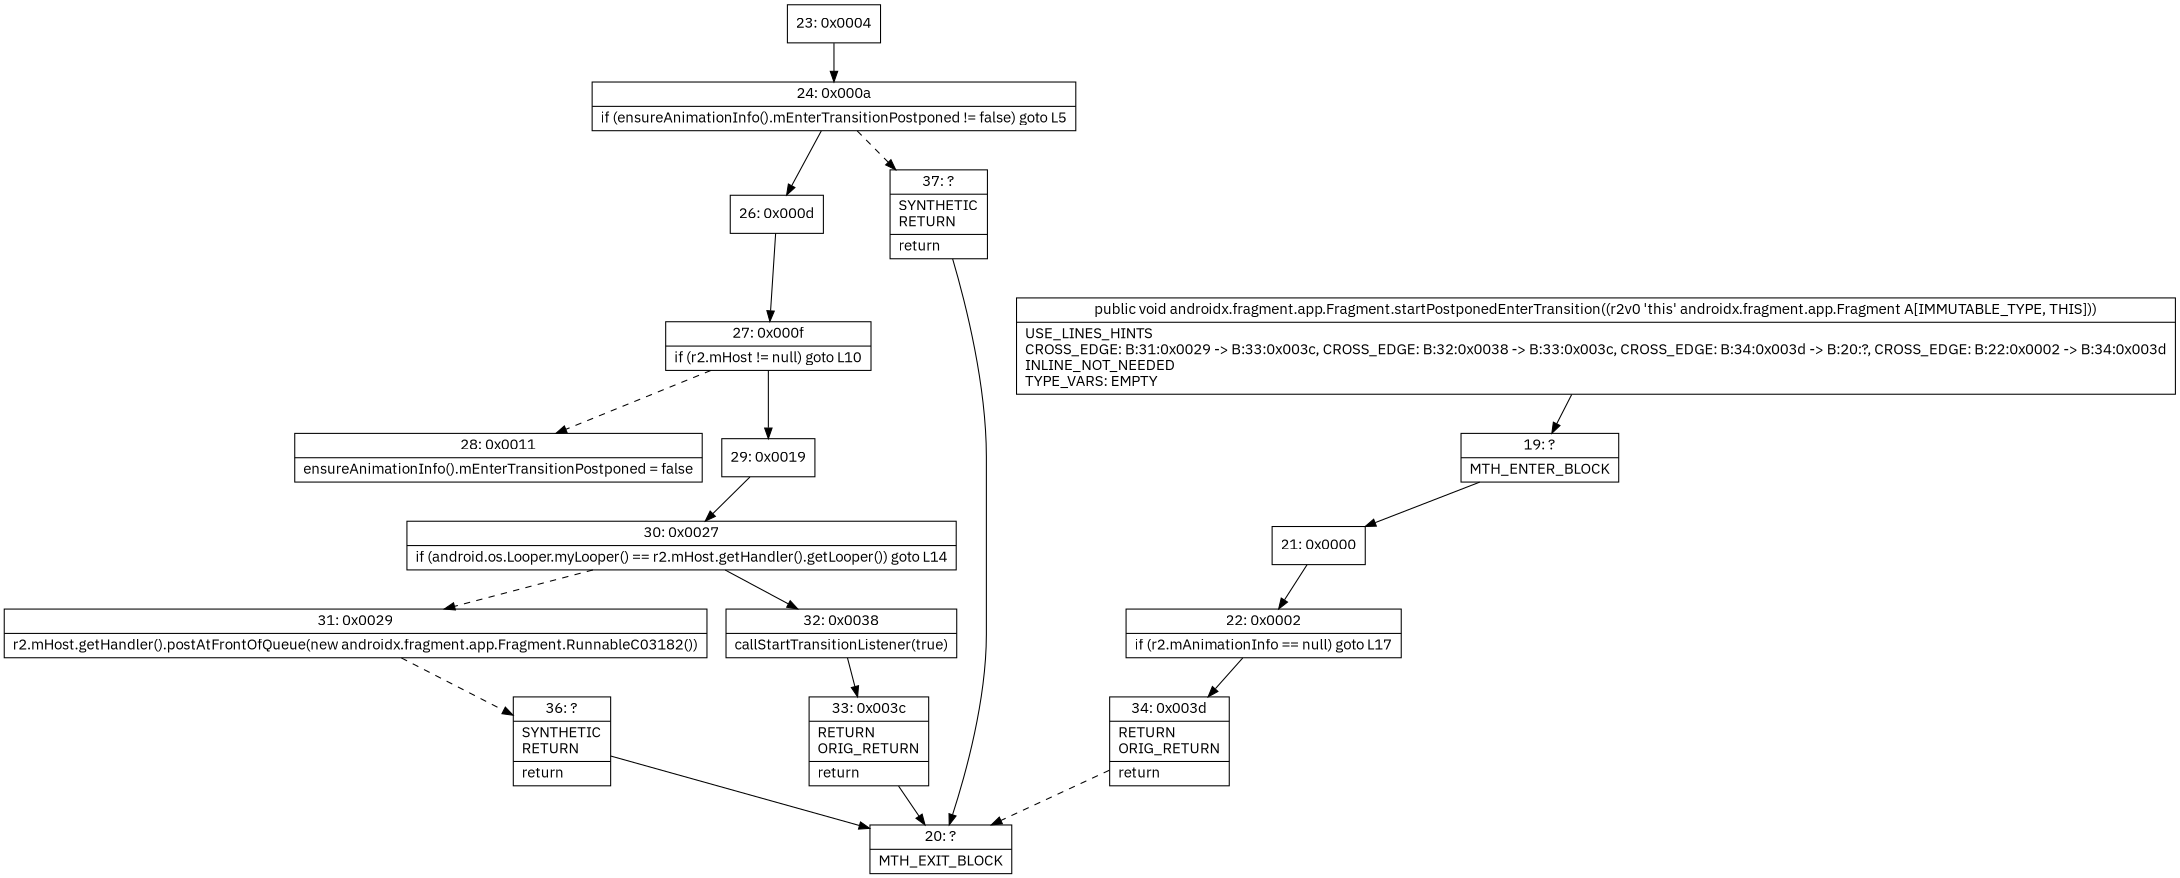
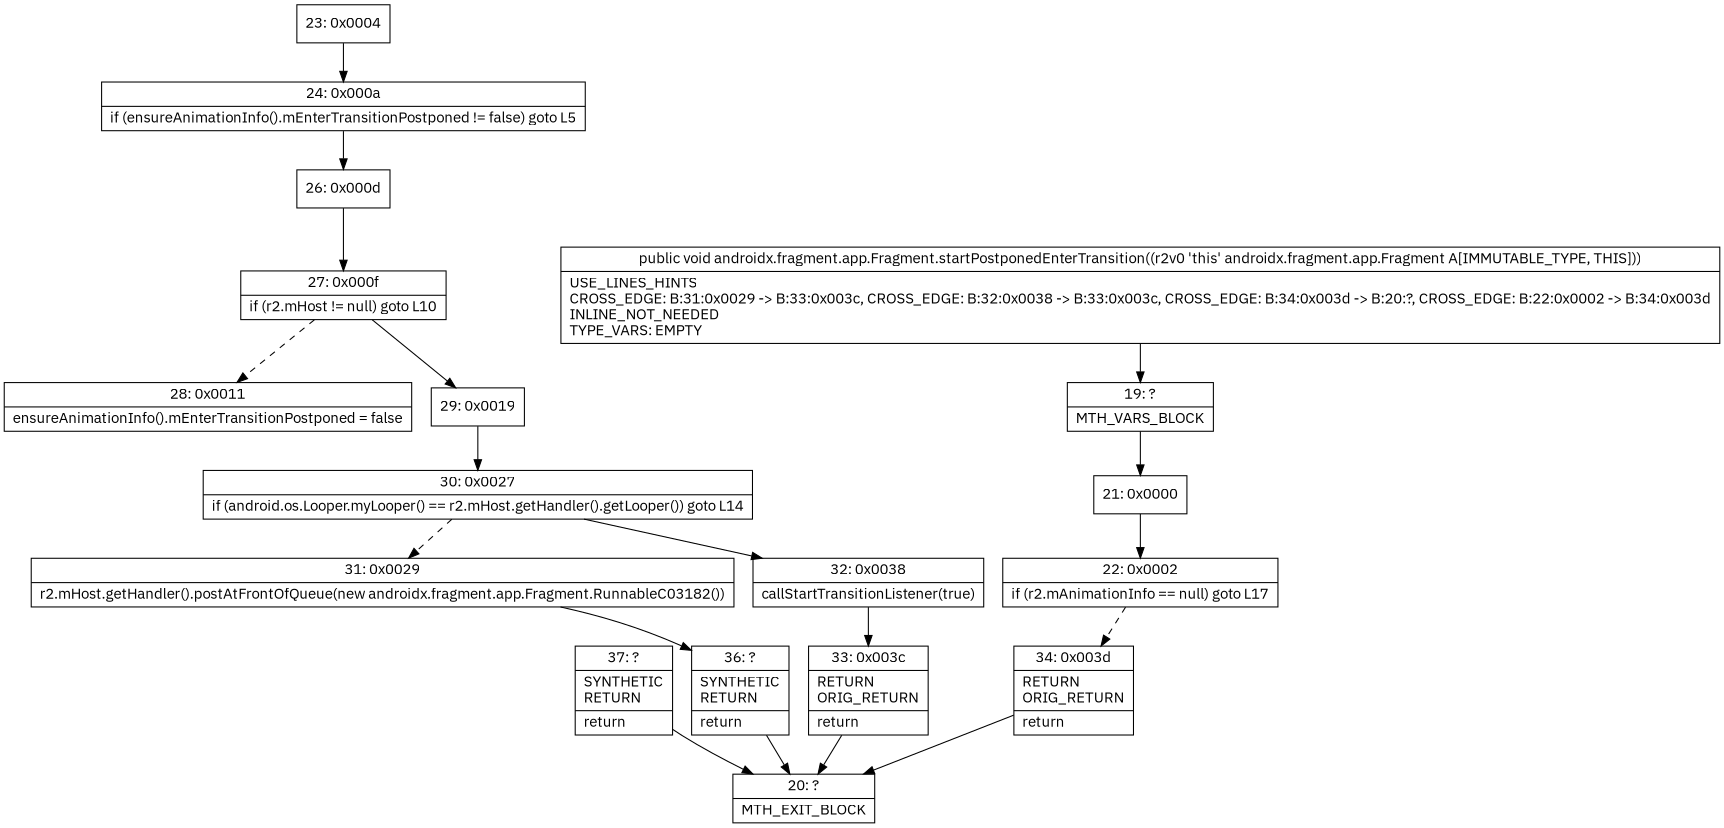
edge "24: 0x000a" -> "37: ?": removed
node "19: ?": text "MTH_ENTER_BLOCK" -> "MTH_VARS_BLOCK"
edge "22: 0x0002" -> "34: 0x003d": style solid -> dashed
edge "31: 0x0029" -> "36: ?": style dashed -> solid
edge "34: 0x003d" -> "20: ?": style dashed -> solid
